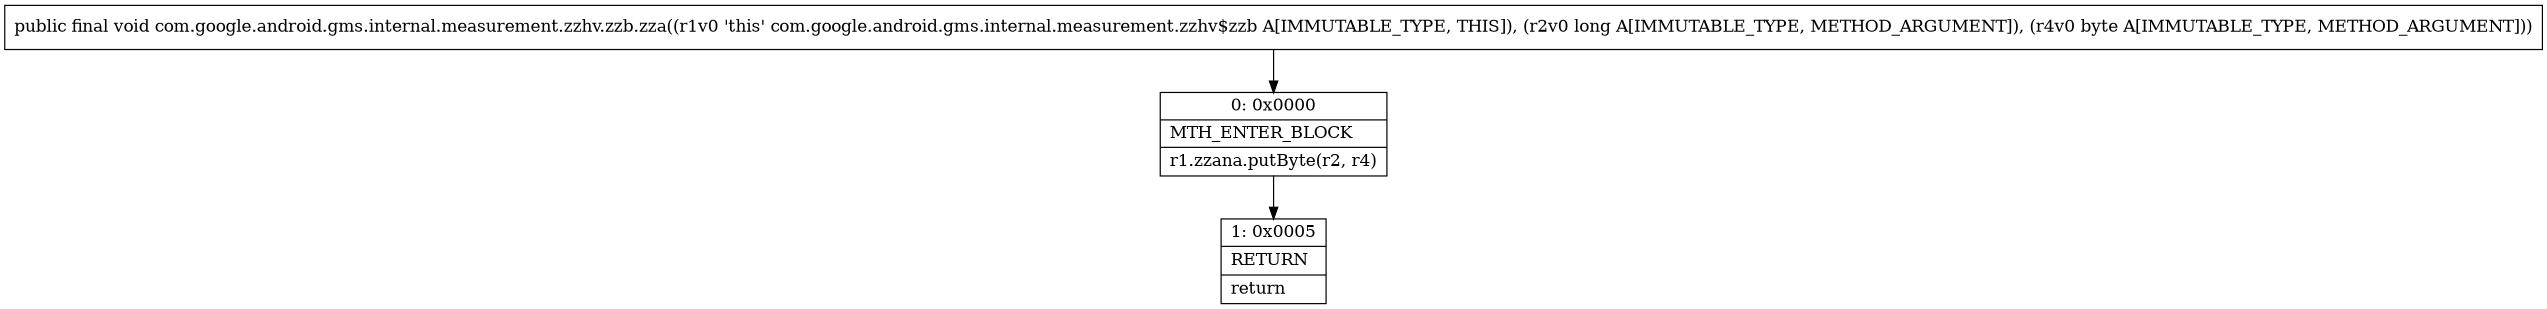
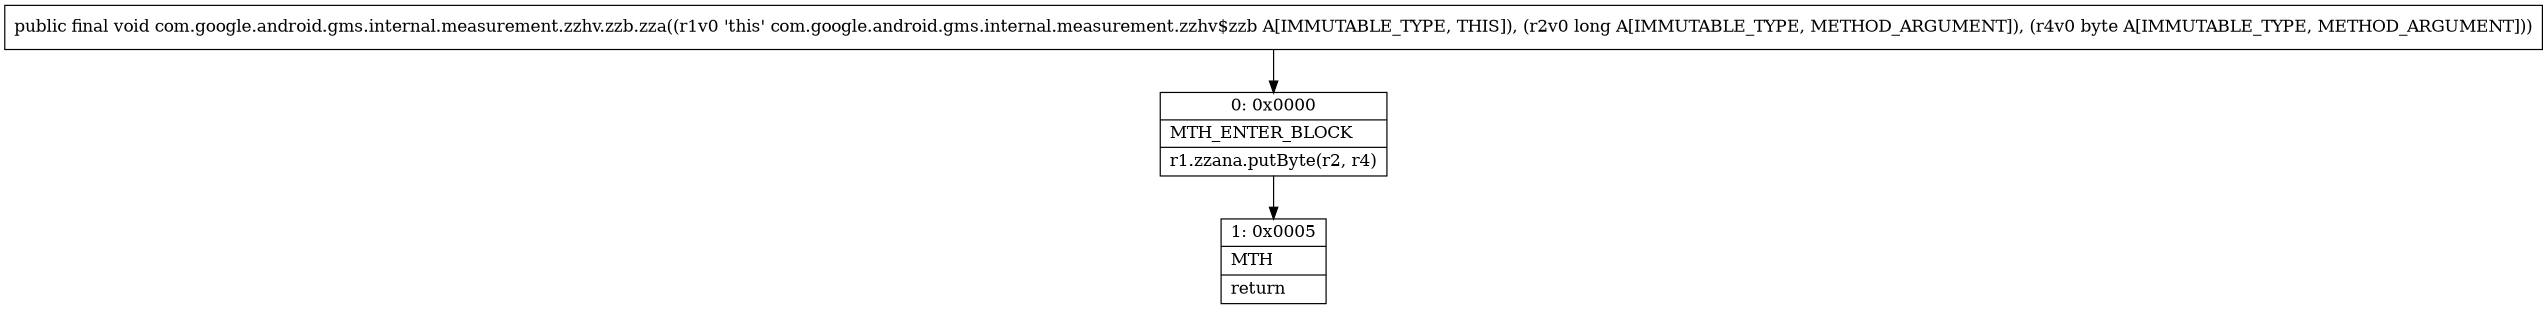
node "1: 0x0005": text "RETURN" -> "MTH"
